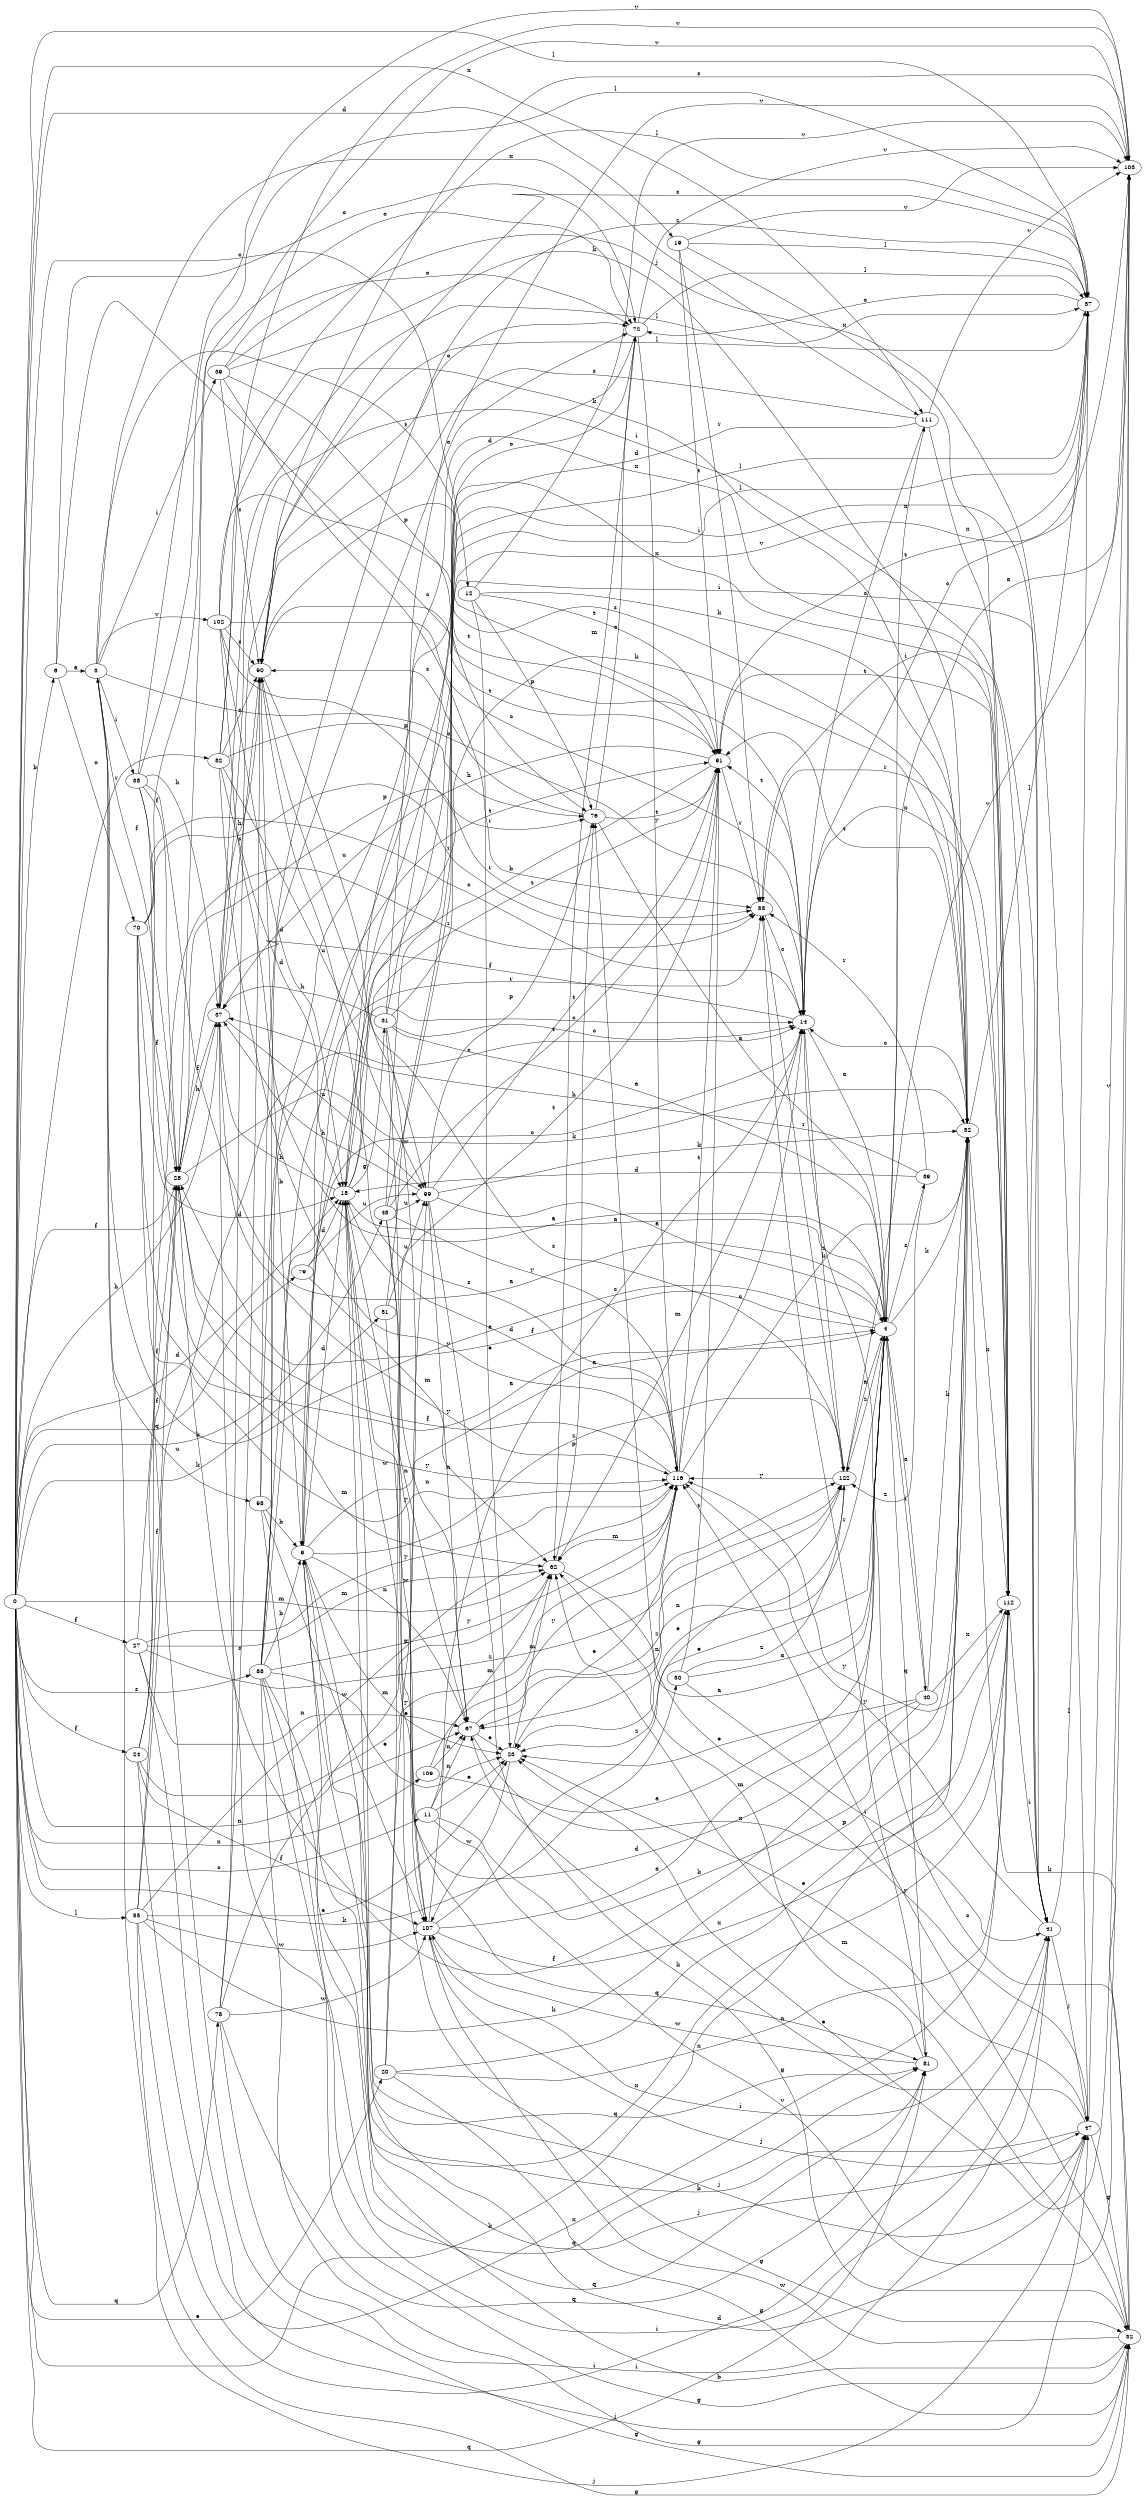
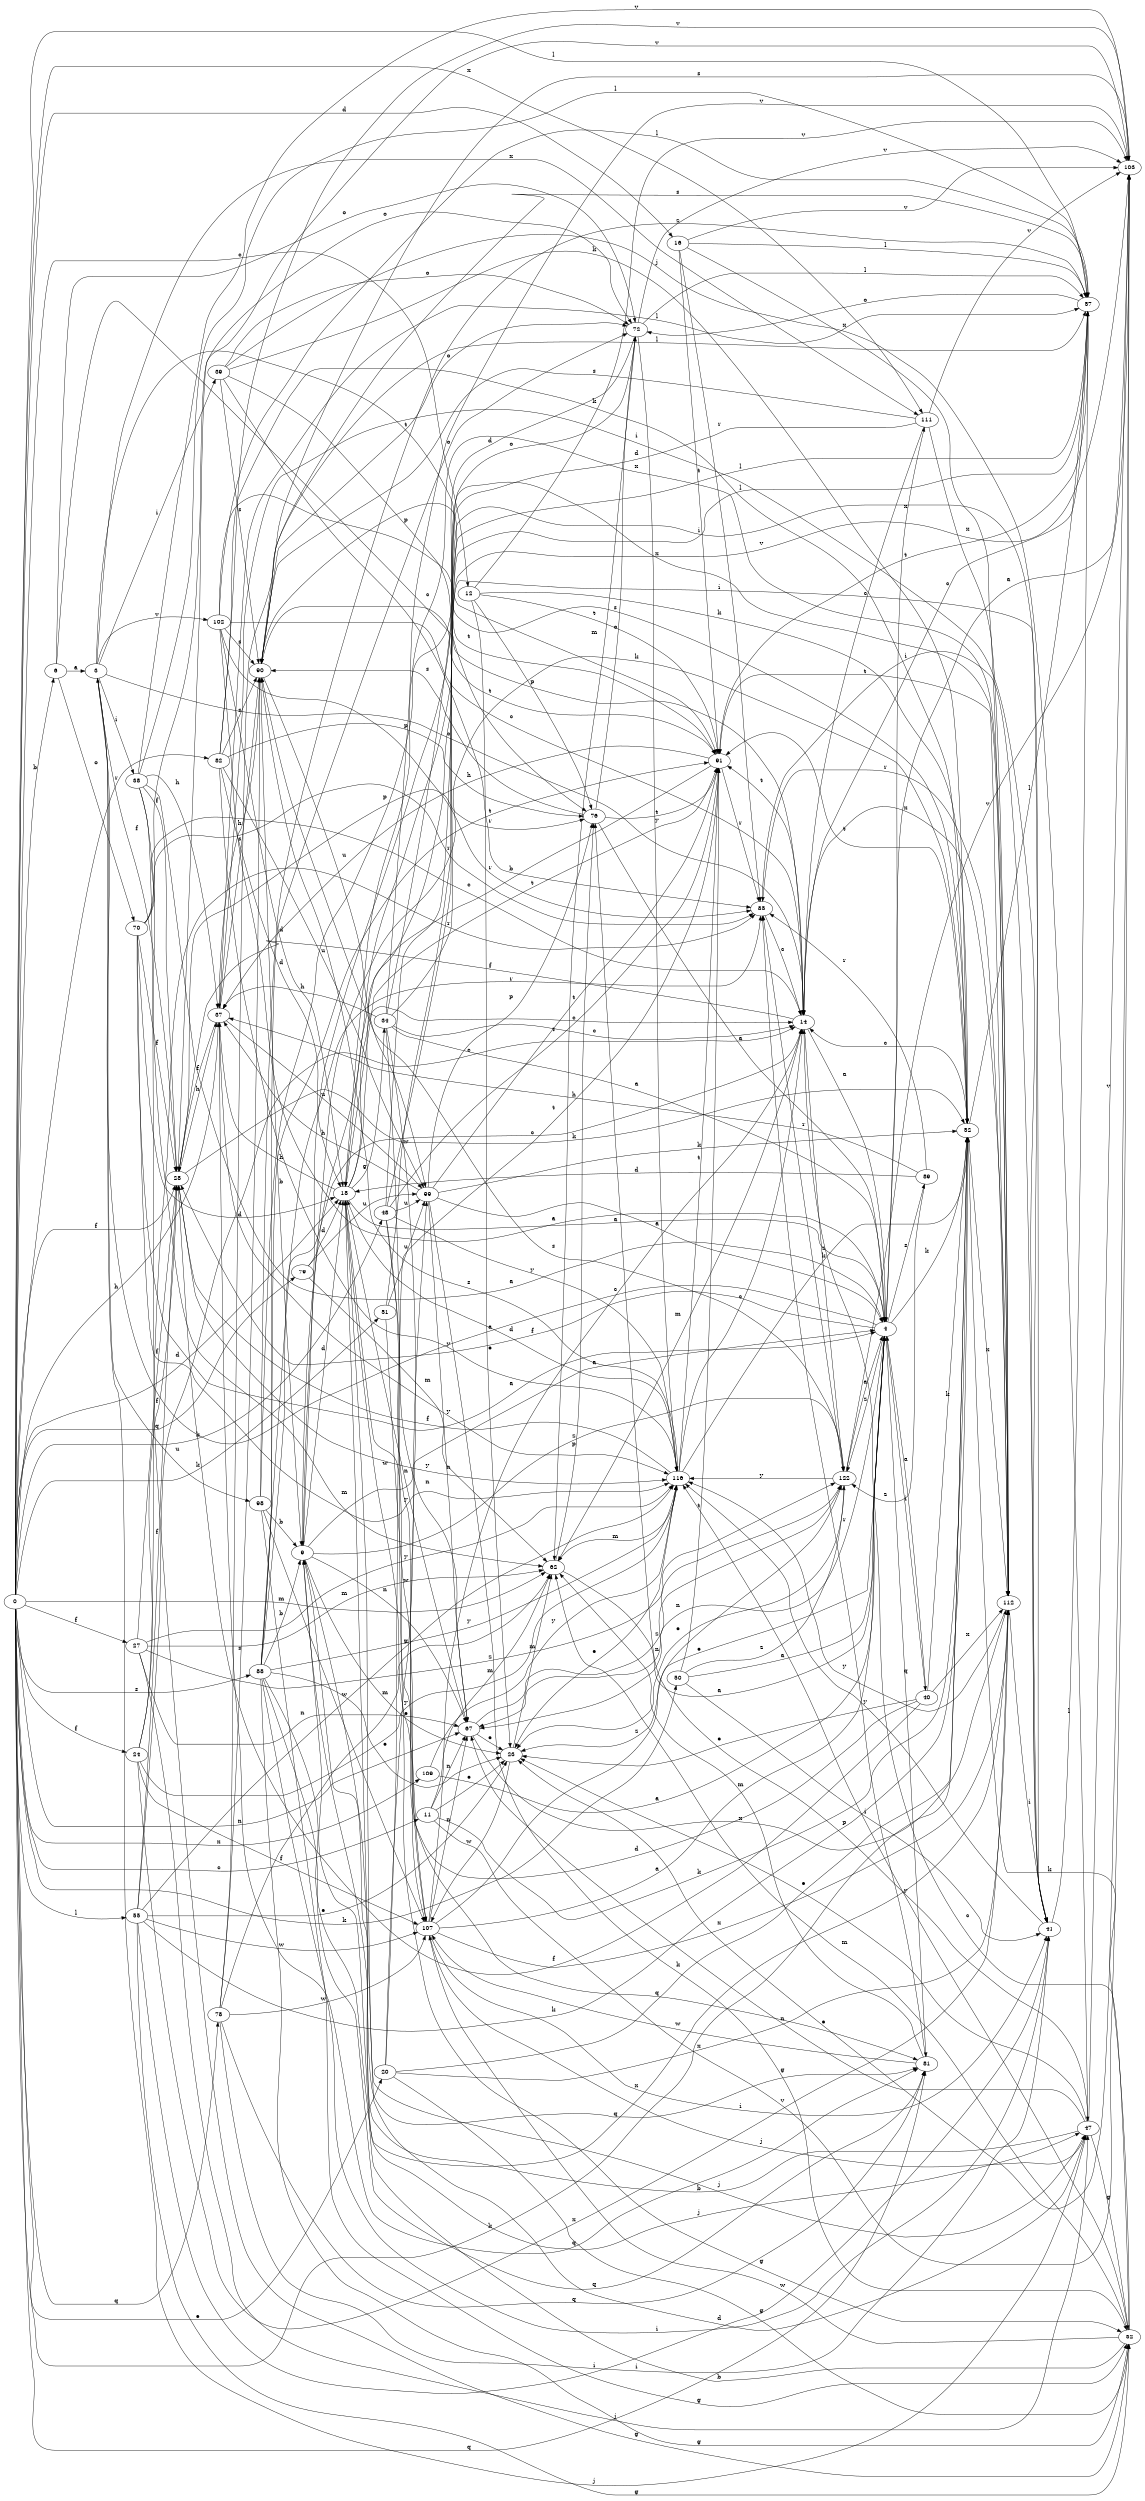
node "19": label "19" -> "16"
node "31": label "31" -> "34"
edge "109" -> "67": now "107" -> "67"
edge "41" -> "47": removed, label "j"
